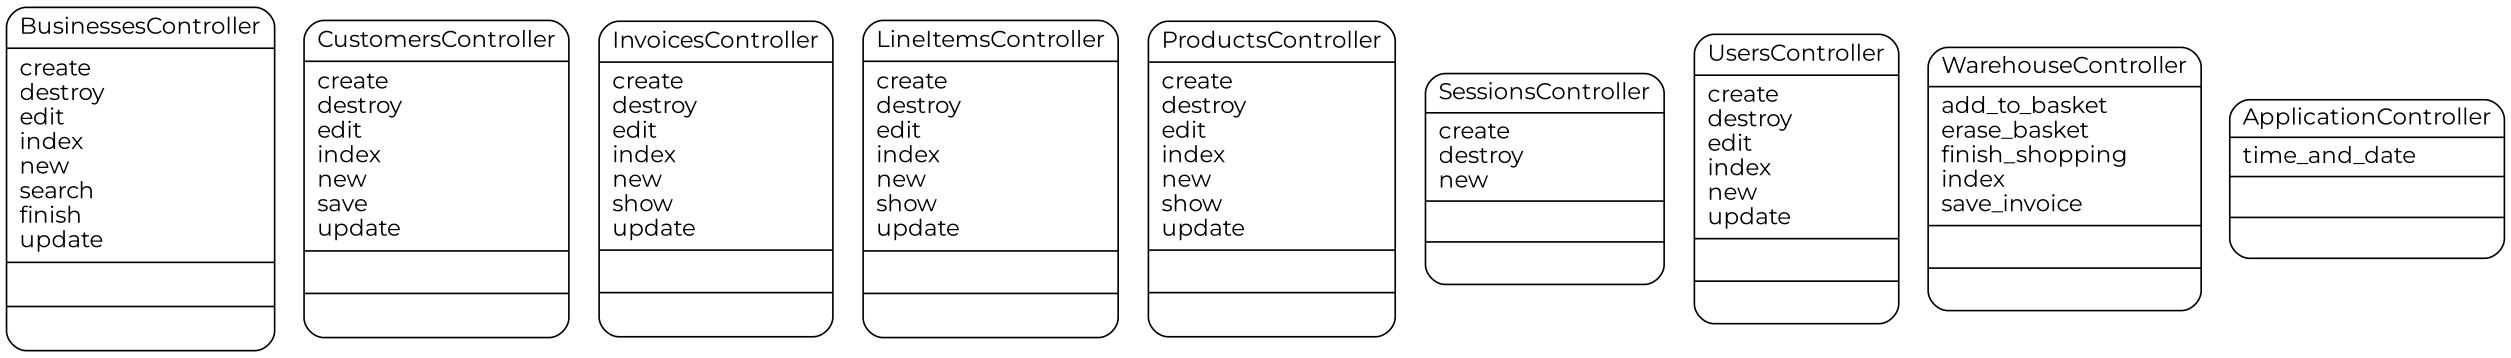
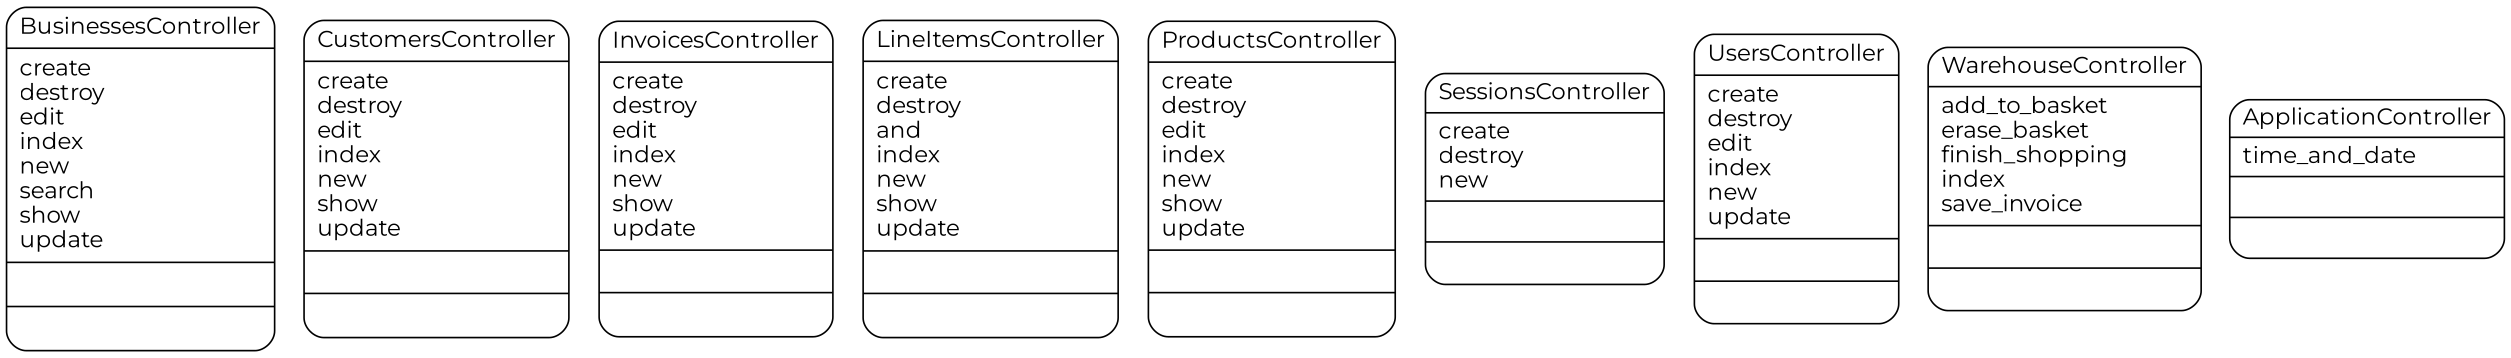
node "LineItemsController": text "edit" -> "and"
node "CustomersController": text "save" -> "show"
node "BusinessesController": text "finish" -> "show"
